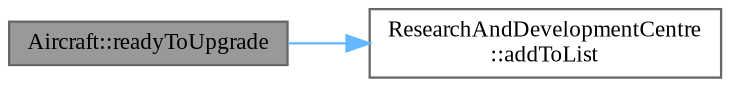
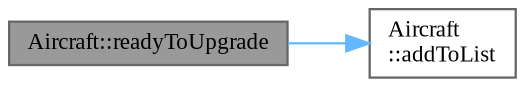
node "ResearchAndDevelopmentCentre ::addToList": label "ResearchAndDevelopmentCentre ::addToList" -> "Aircraft ::addToList"
